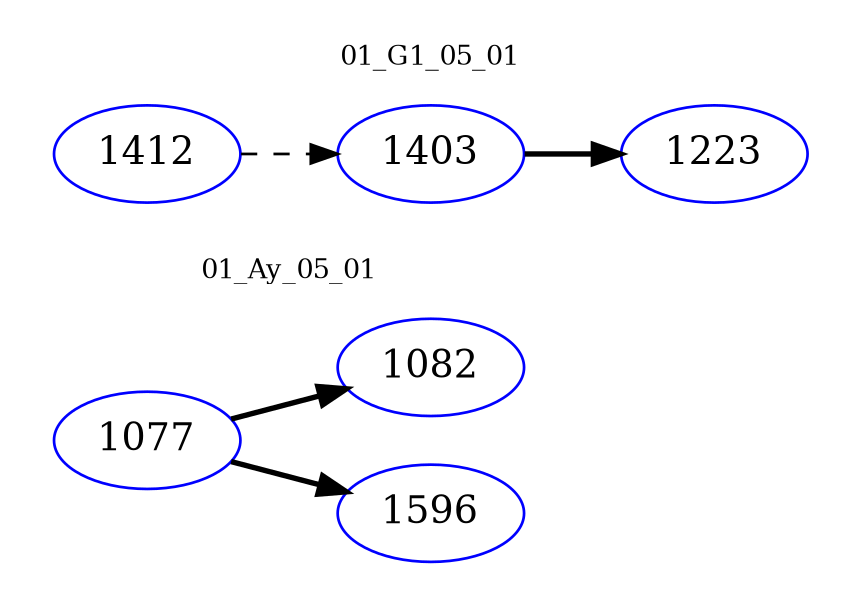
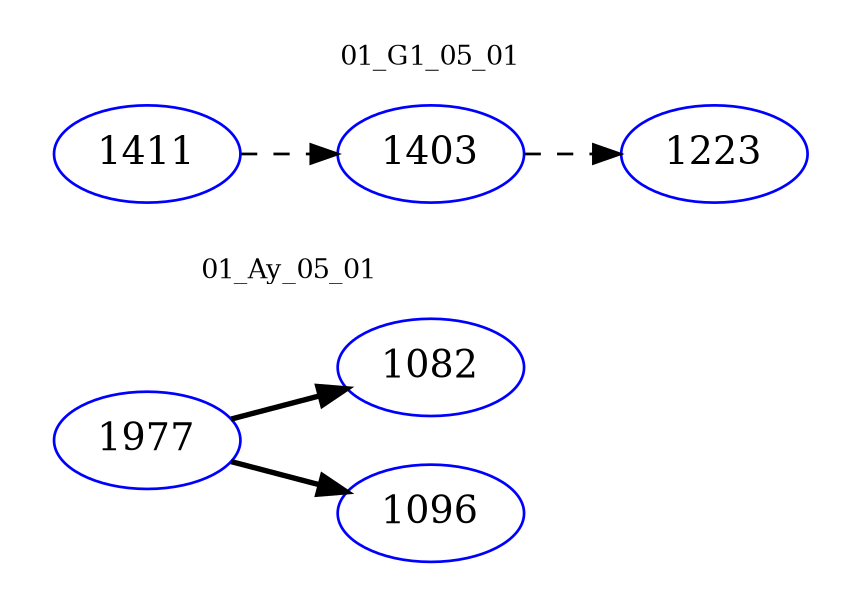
node "1412": label "1412" -> "1411"
edge "1403" -> "1223": style bold -> dashed
node "1077": label "1077" -> "1977"
node "1596": label "1596" -> "1096"
